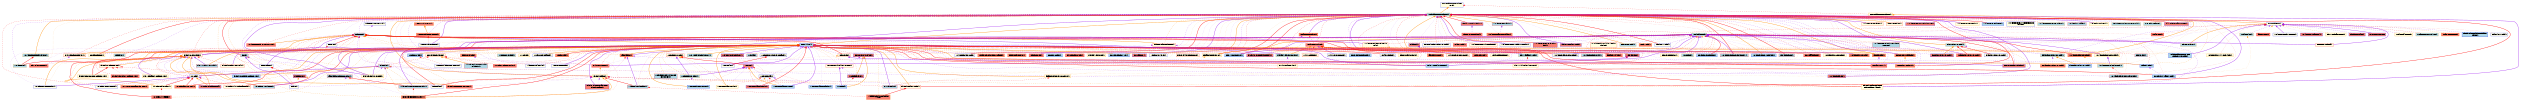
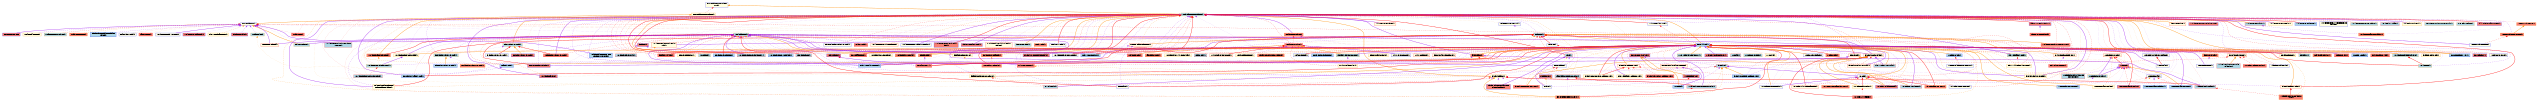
edge "AnimStateAliasNode.h" -> "CoreMinimal.h": reversed
